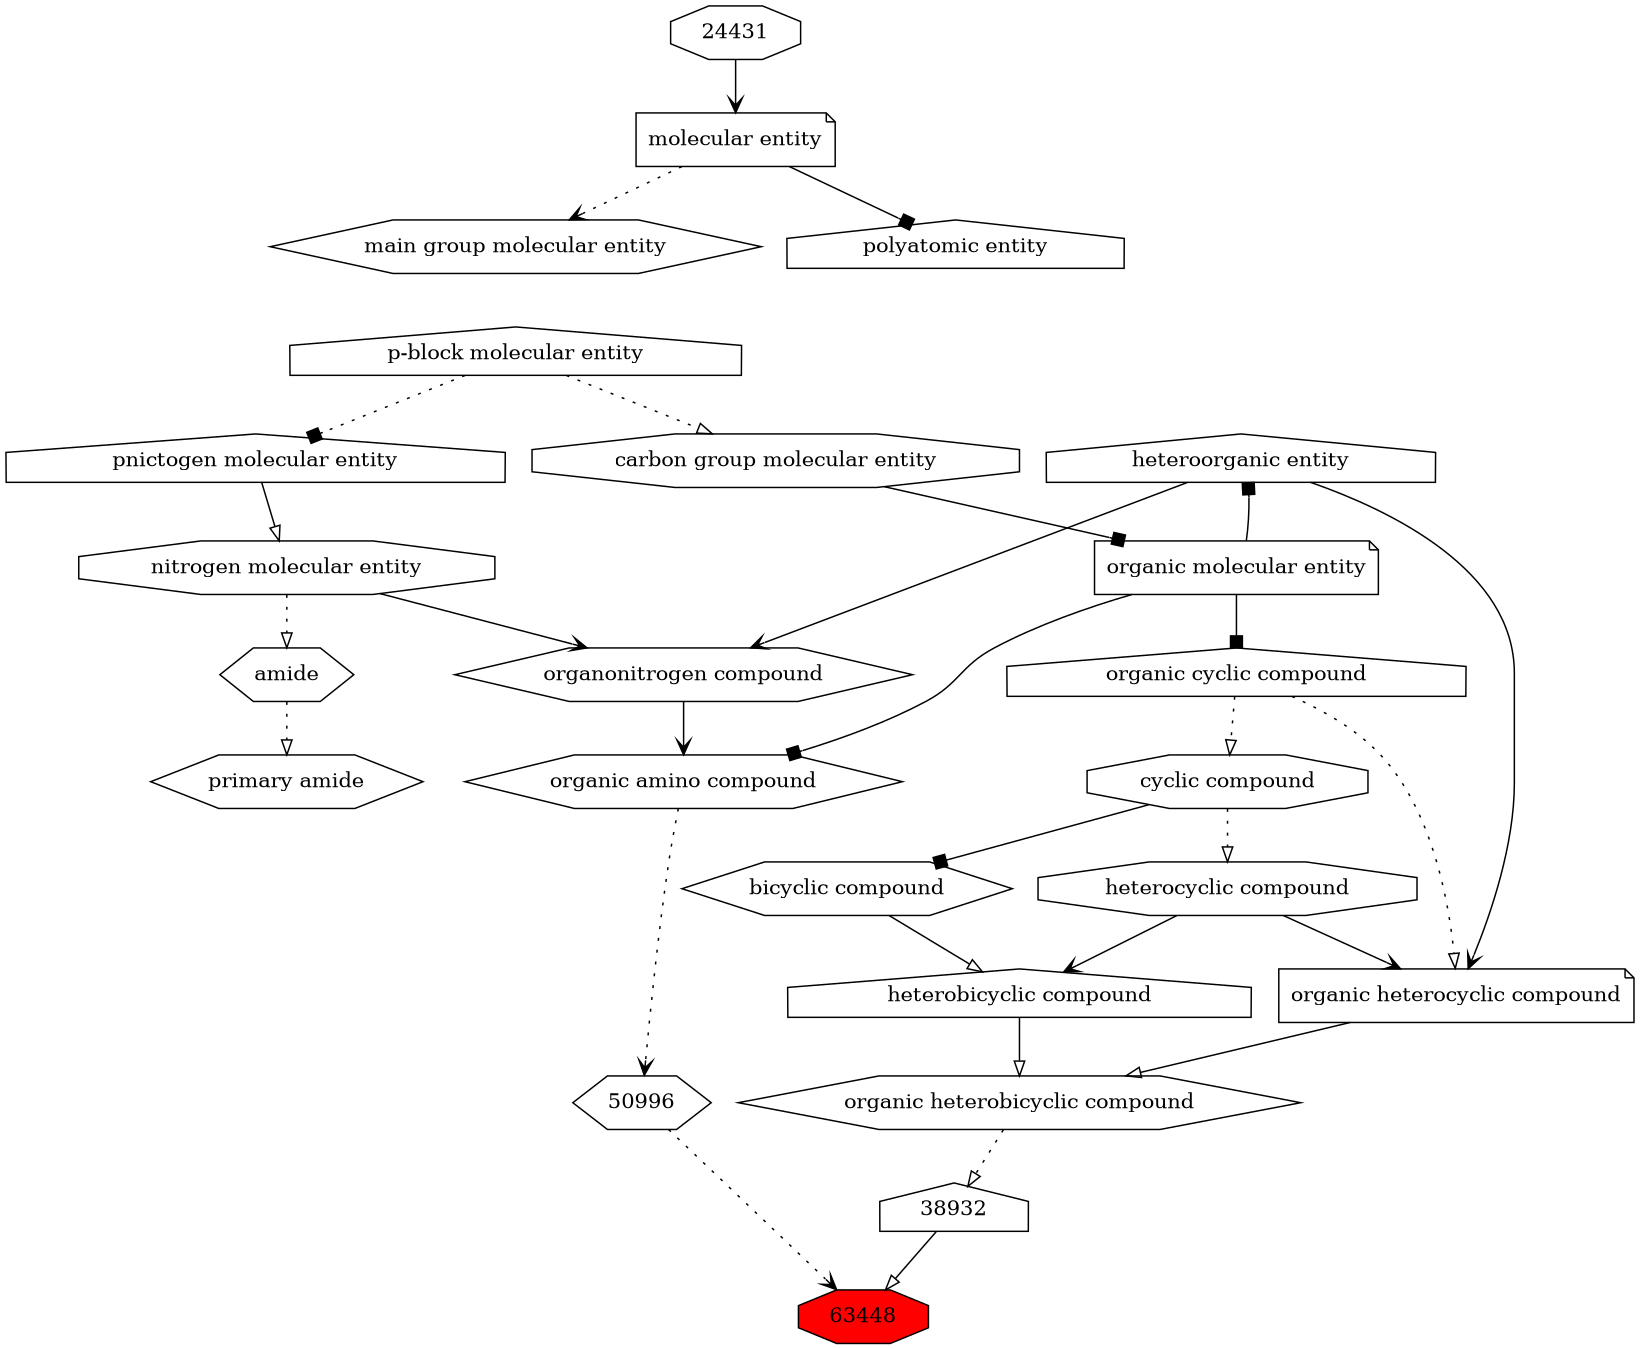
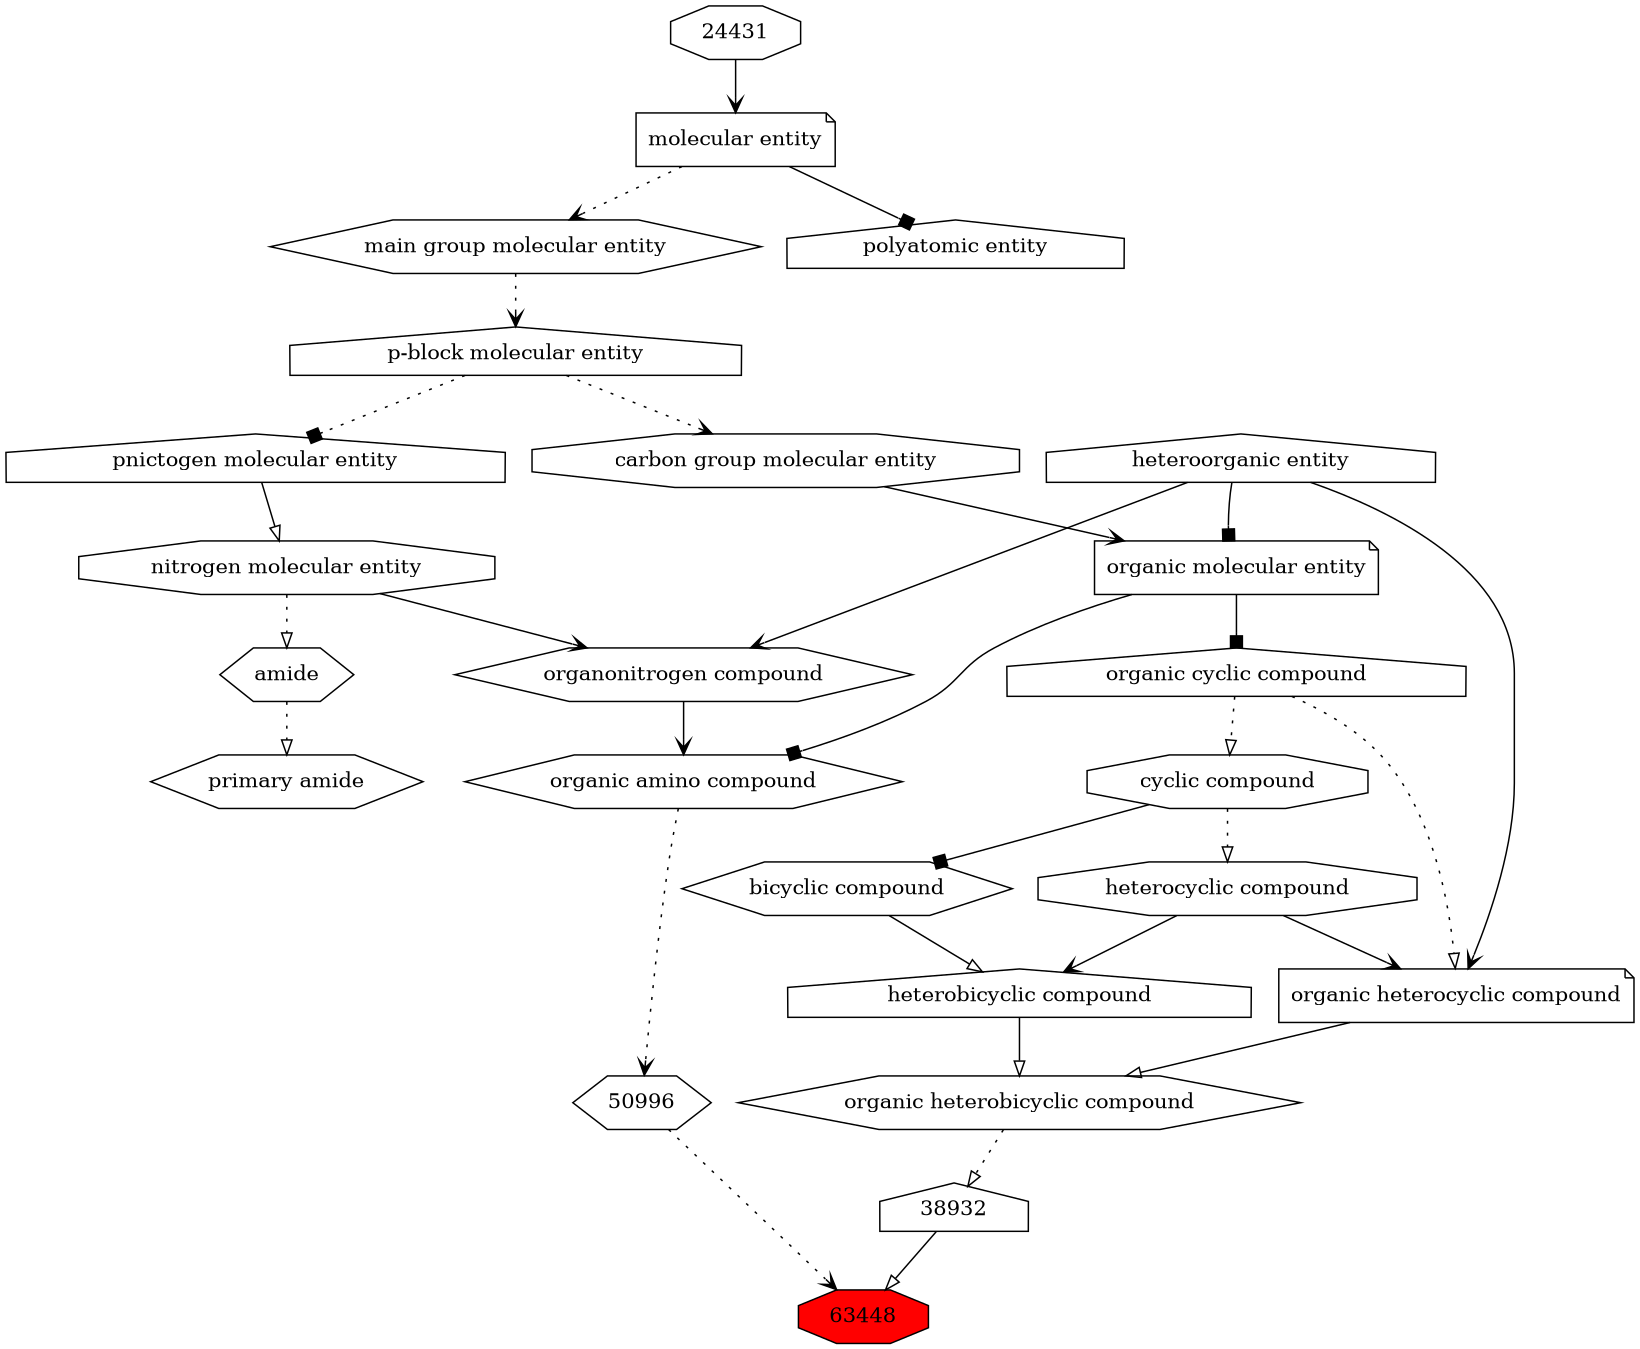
edge "main group molecular entity" -> "p-block molecular entity": added
edge "p-block molecular entity" -> "carbon group molecular entity": arrowhead onormal -> vee
edge "carbon group molecular entity" -> "organic molecular entity": arrowhead box -> vee
edge "organic molecular entity" -> "heteroorganic entity": reversed
